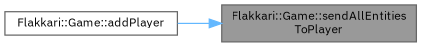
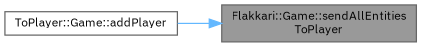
node "Flakkari::Game::addPlayer": label "Flakkari::Game::addPlayer" -> "ToPlayer::Game::addPlayer"
